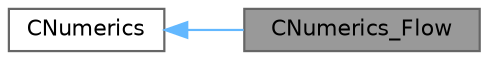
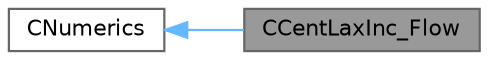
node "CNumerics_Flow": label "CNumerics_Flow" -> "CCentLaxInc_Flow"
